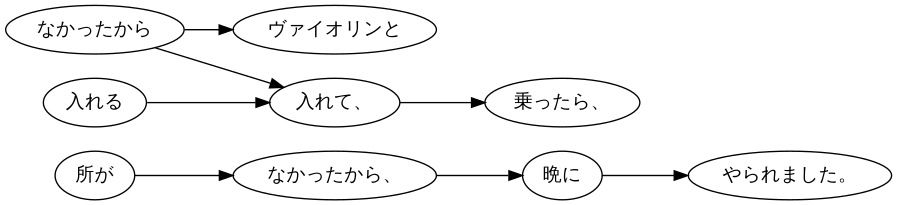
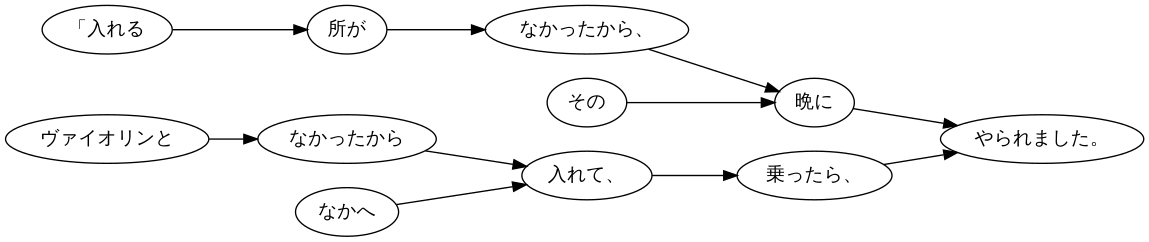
node "「入れる": added
edge "なかったから" -> "ヴァイオリンと": reversed
node "入れる": label "入れる" -> "なかへ"
node "その": added
edge "乗ったら、" -> "やられました。": added
